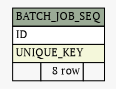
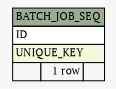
node "BATCH_JOB_SEQ": text "8 row" -> "1 row"
